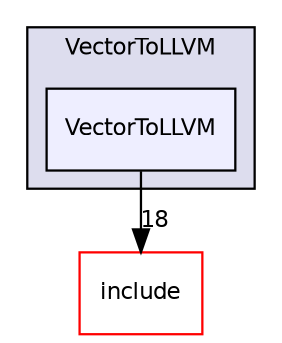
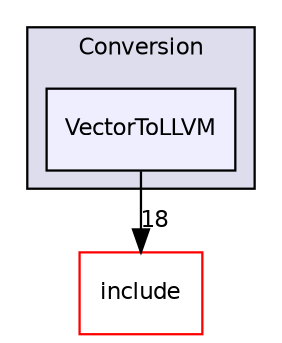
cluster "VectorToLLVM": label "VectorToLLVM" -> "Conversion"
